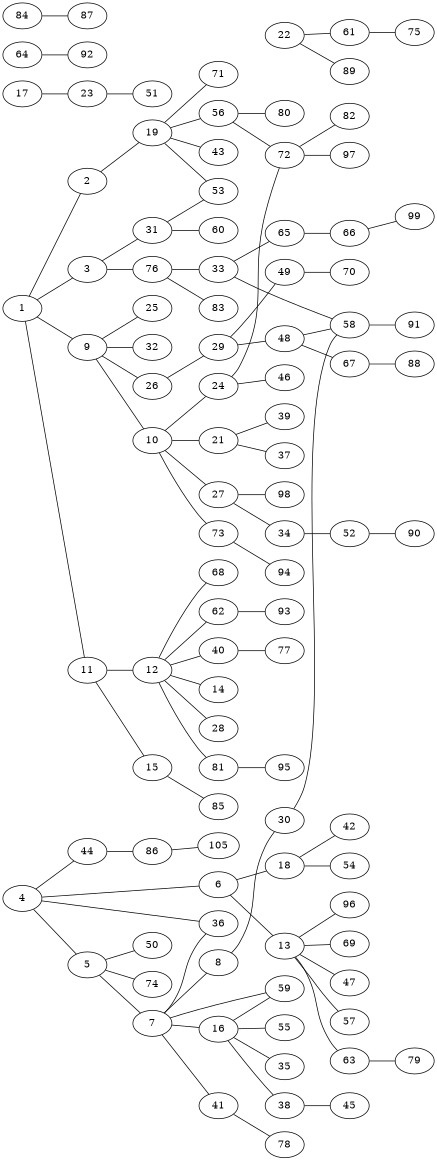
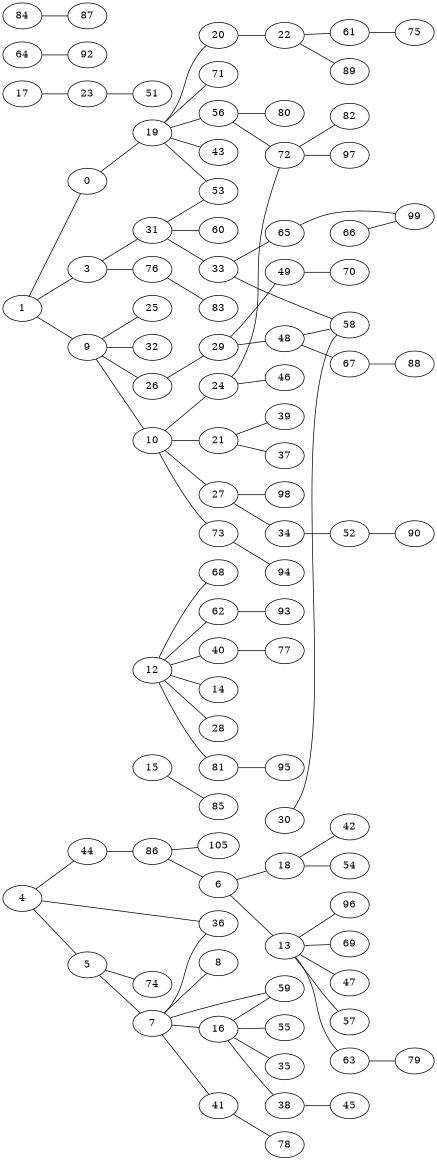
node "20": added
node "2": label "2" -> "0"
edge "65" -- "66": now "65" -- "99"
edge "76" -- "33": now "31" -- "33"
node "91": removed
node "11": removed
edge "6" -- "4": now "6" -- "86"
edge "30" -- "8": removed
node "50": removed
